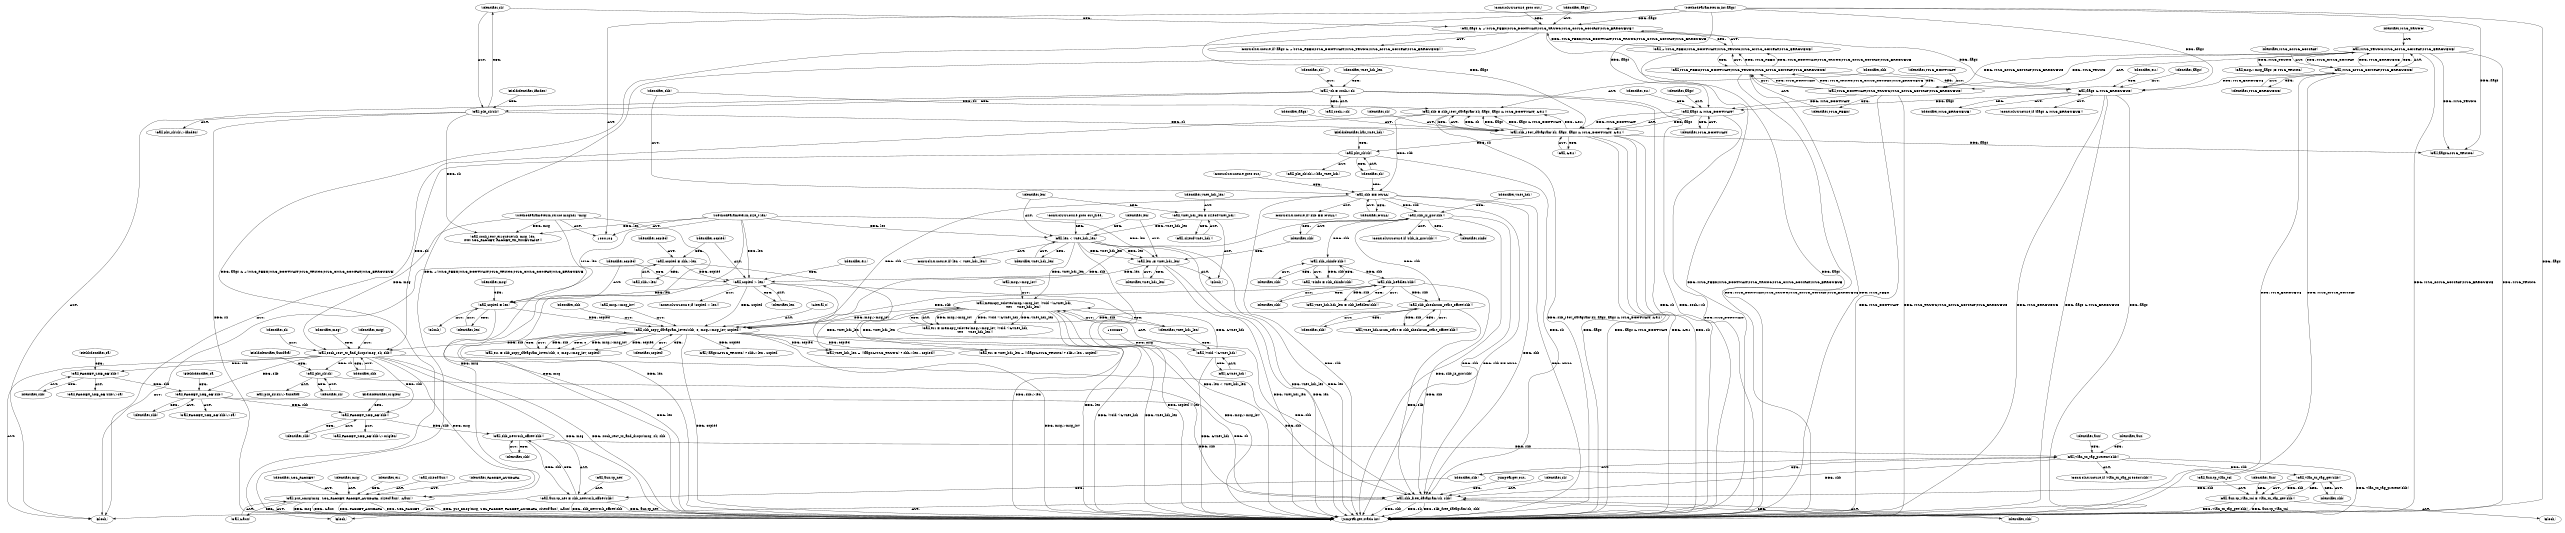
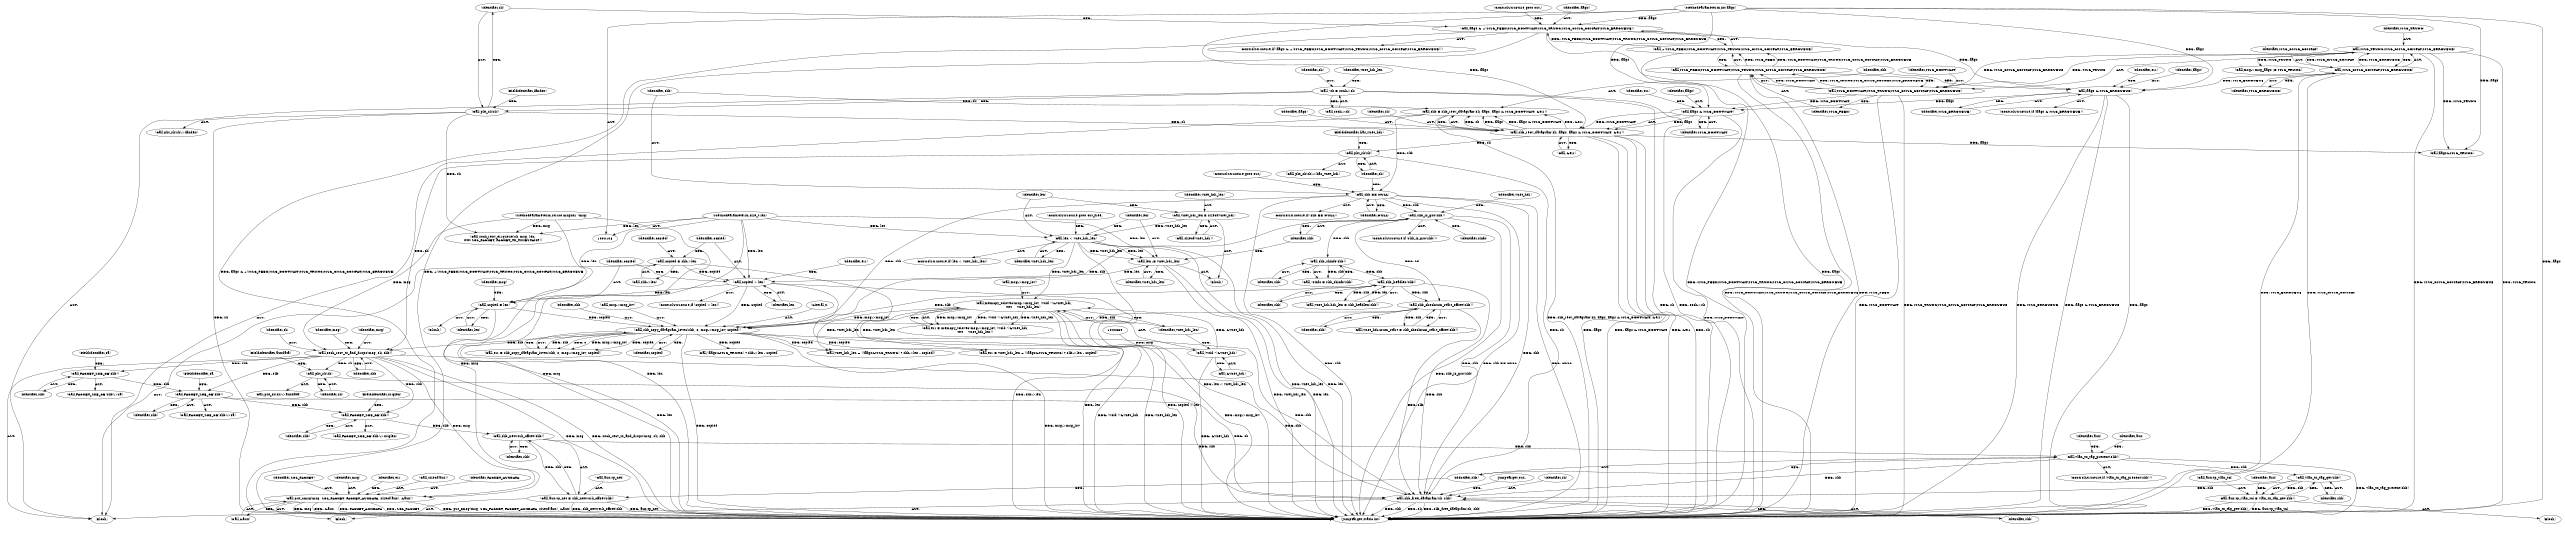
edge "(MethodParameterIn,struct msghdr *msg)" -> "1000108": removed, label "AST:"
edge "(Call,skb_is_gso(skb))" -> "(Identifier,sinfo)": reversed
edge "(MethodParameterIn,size_t len)" -> "(Call,copied = len)": label "MSG: len" -> "DDG: len"
edge "(Call,skb_is_gso(skb))" -> "(Call,skb_checksum_start_offset(skb))": label "DDG: skb" -> "DDG: tci"
edge "(Call,vnet_hdr.hdr_len = skb_headlen(skb))" -> "(Call,skb_headlen(skb))": label "CFG: " -> "DDG: len"
